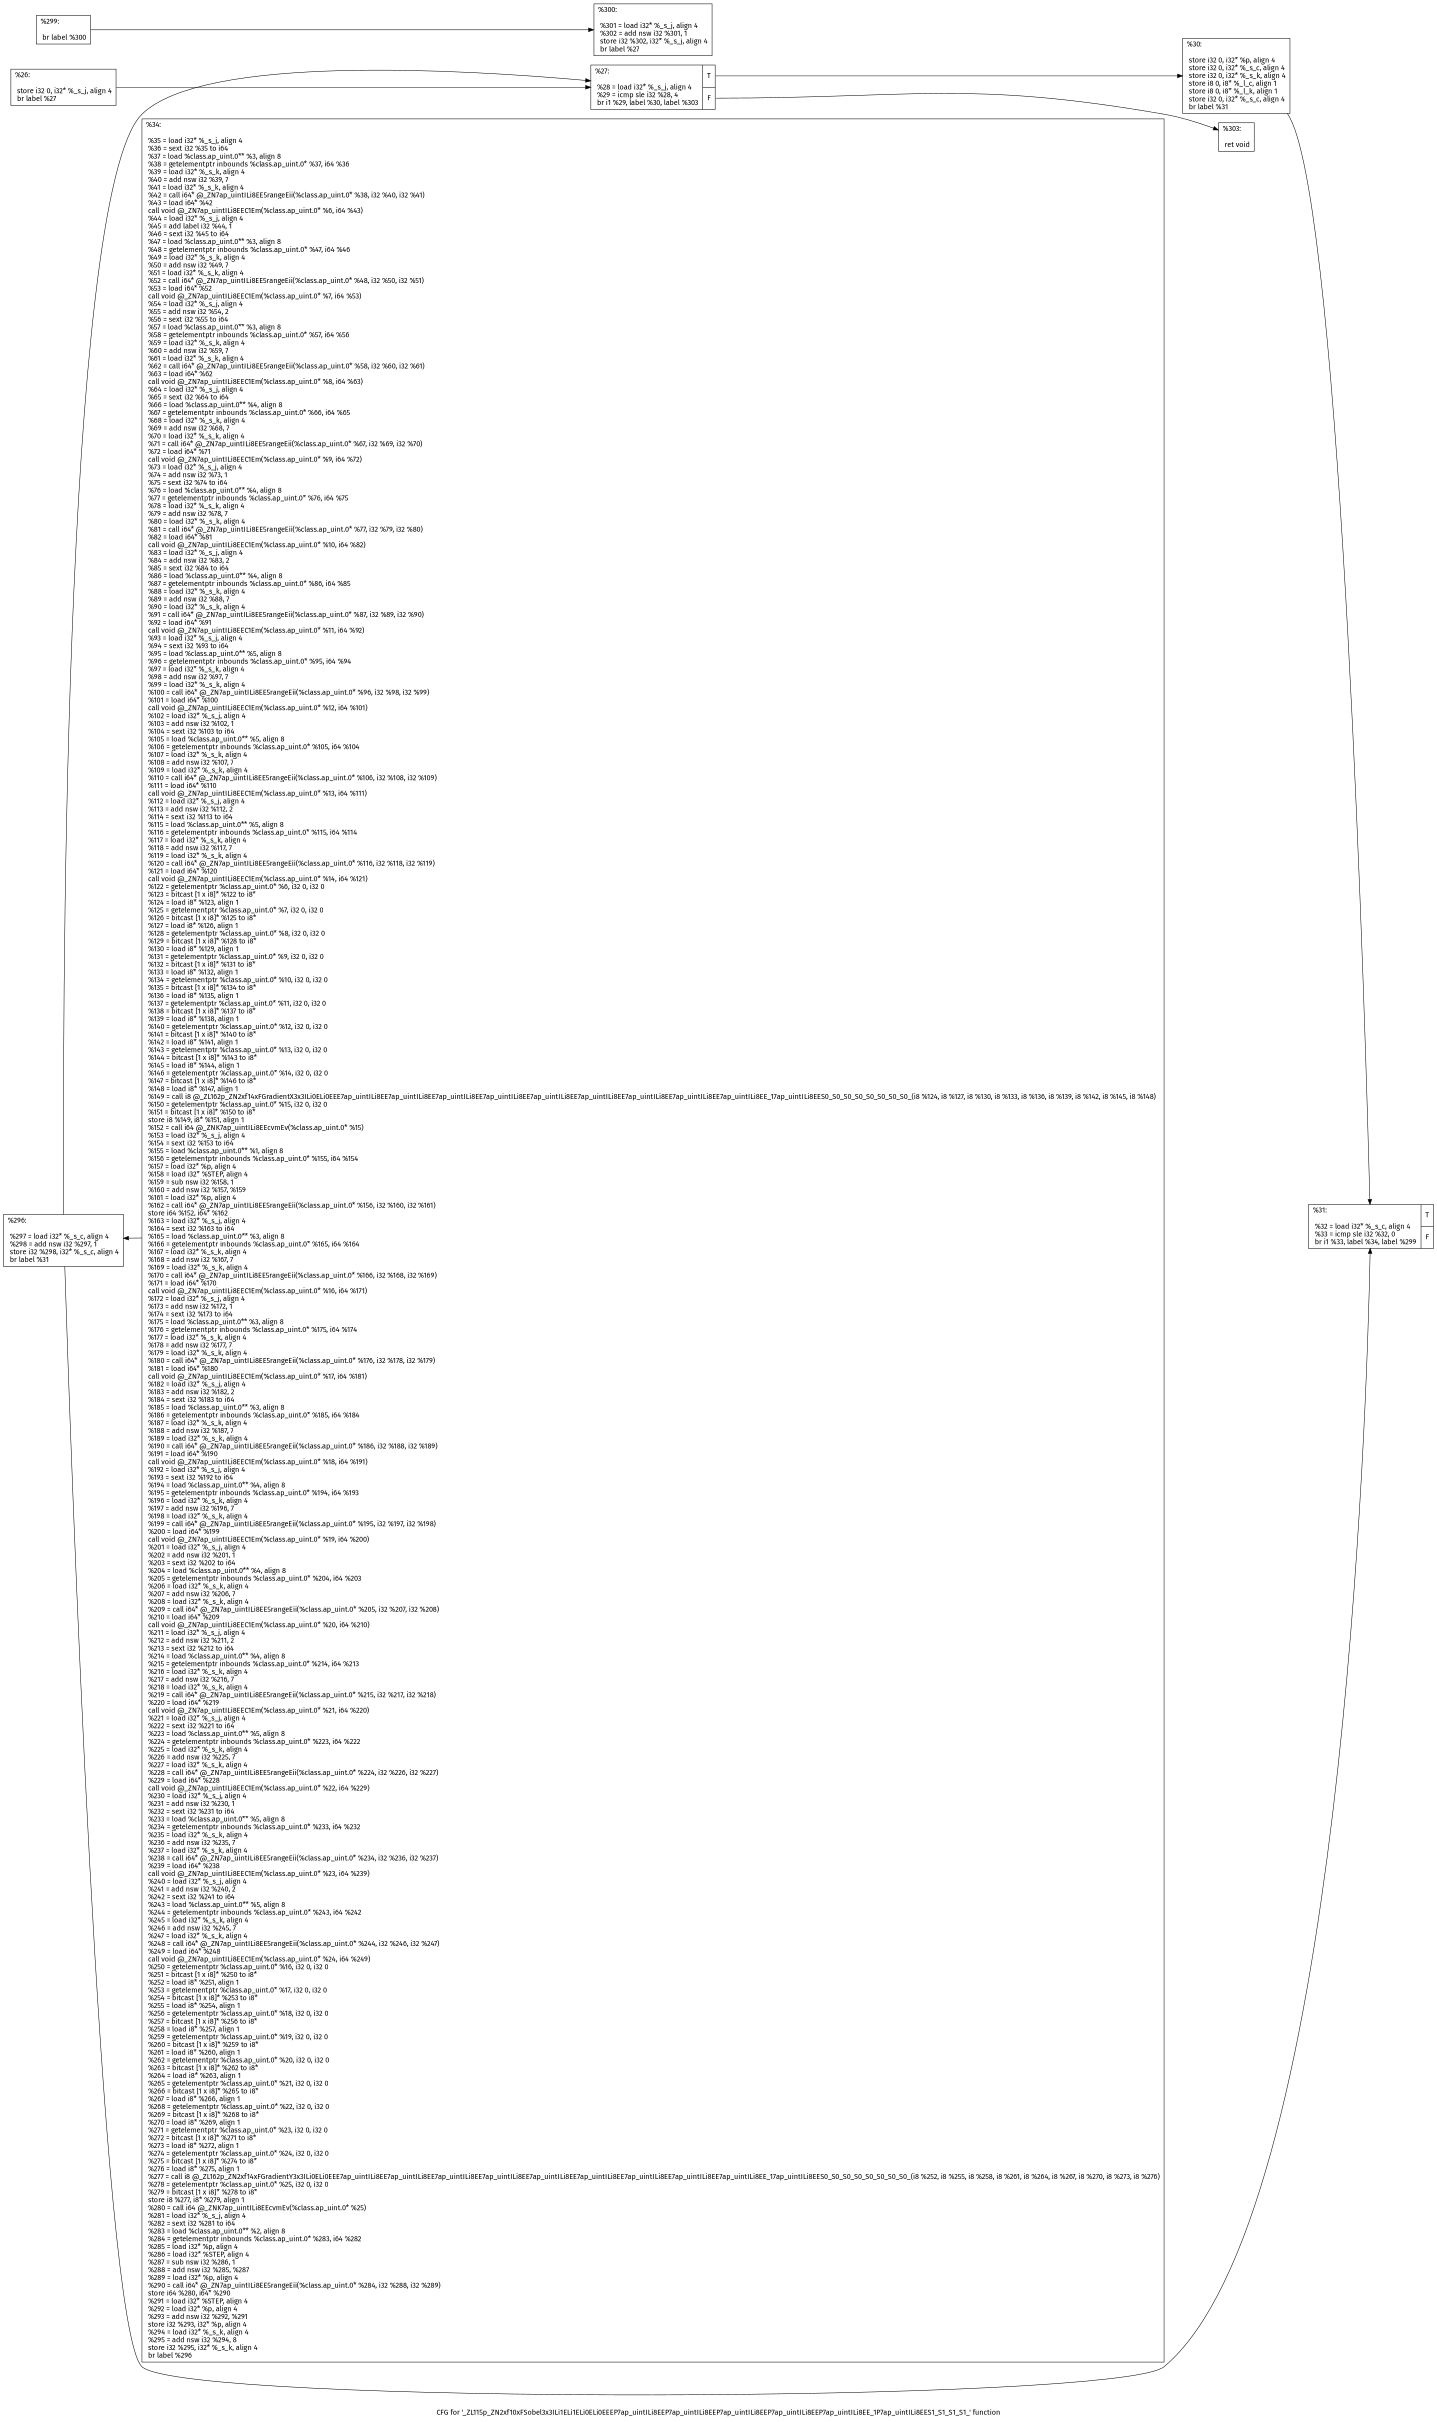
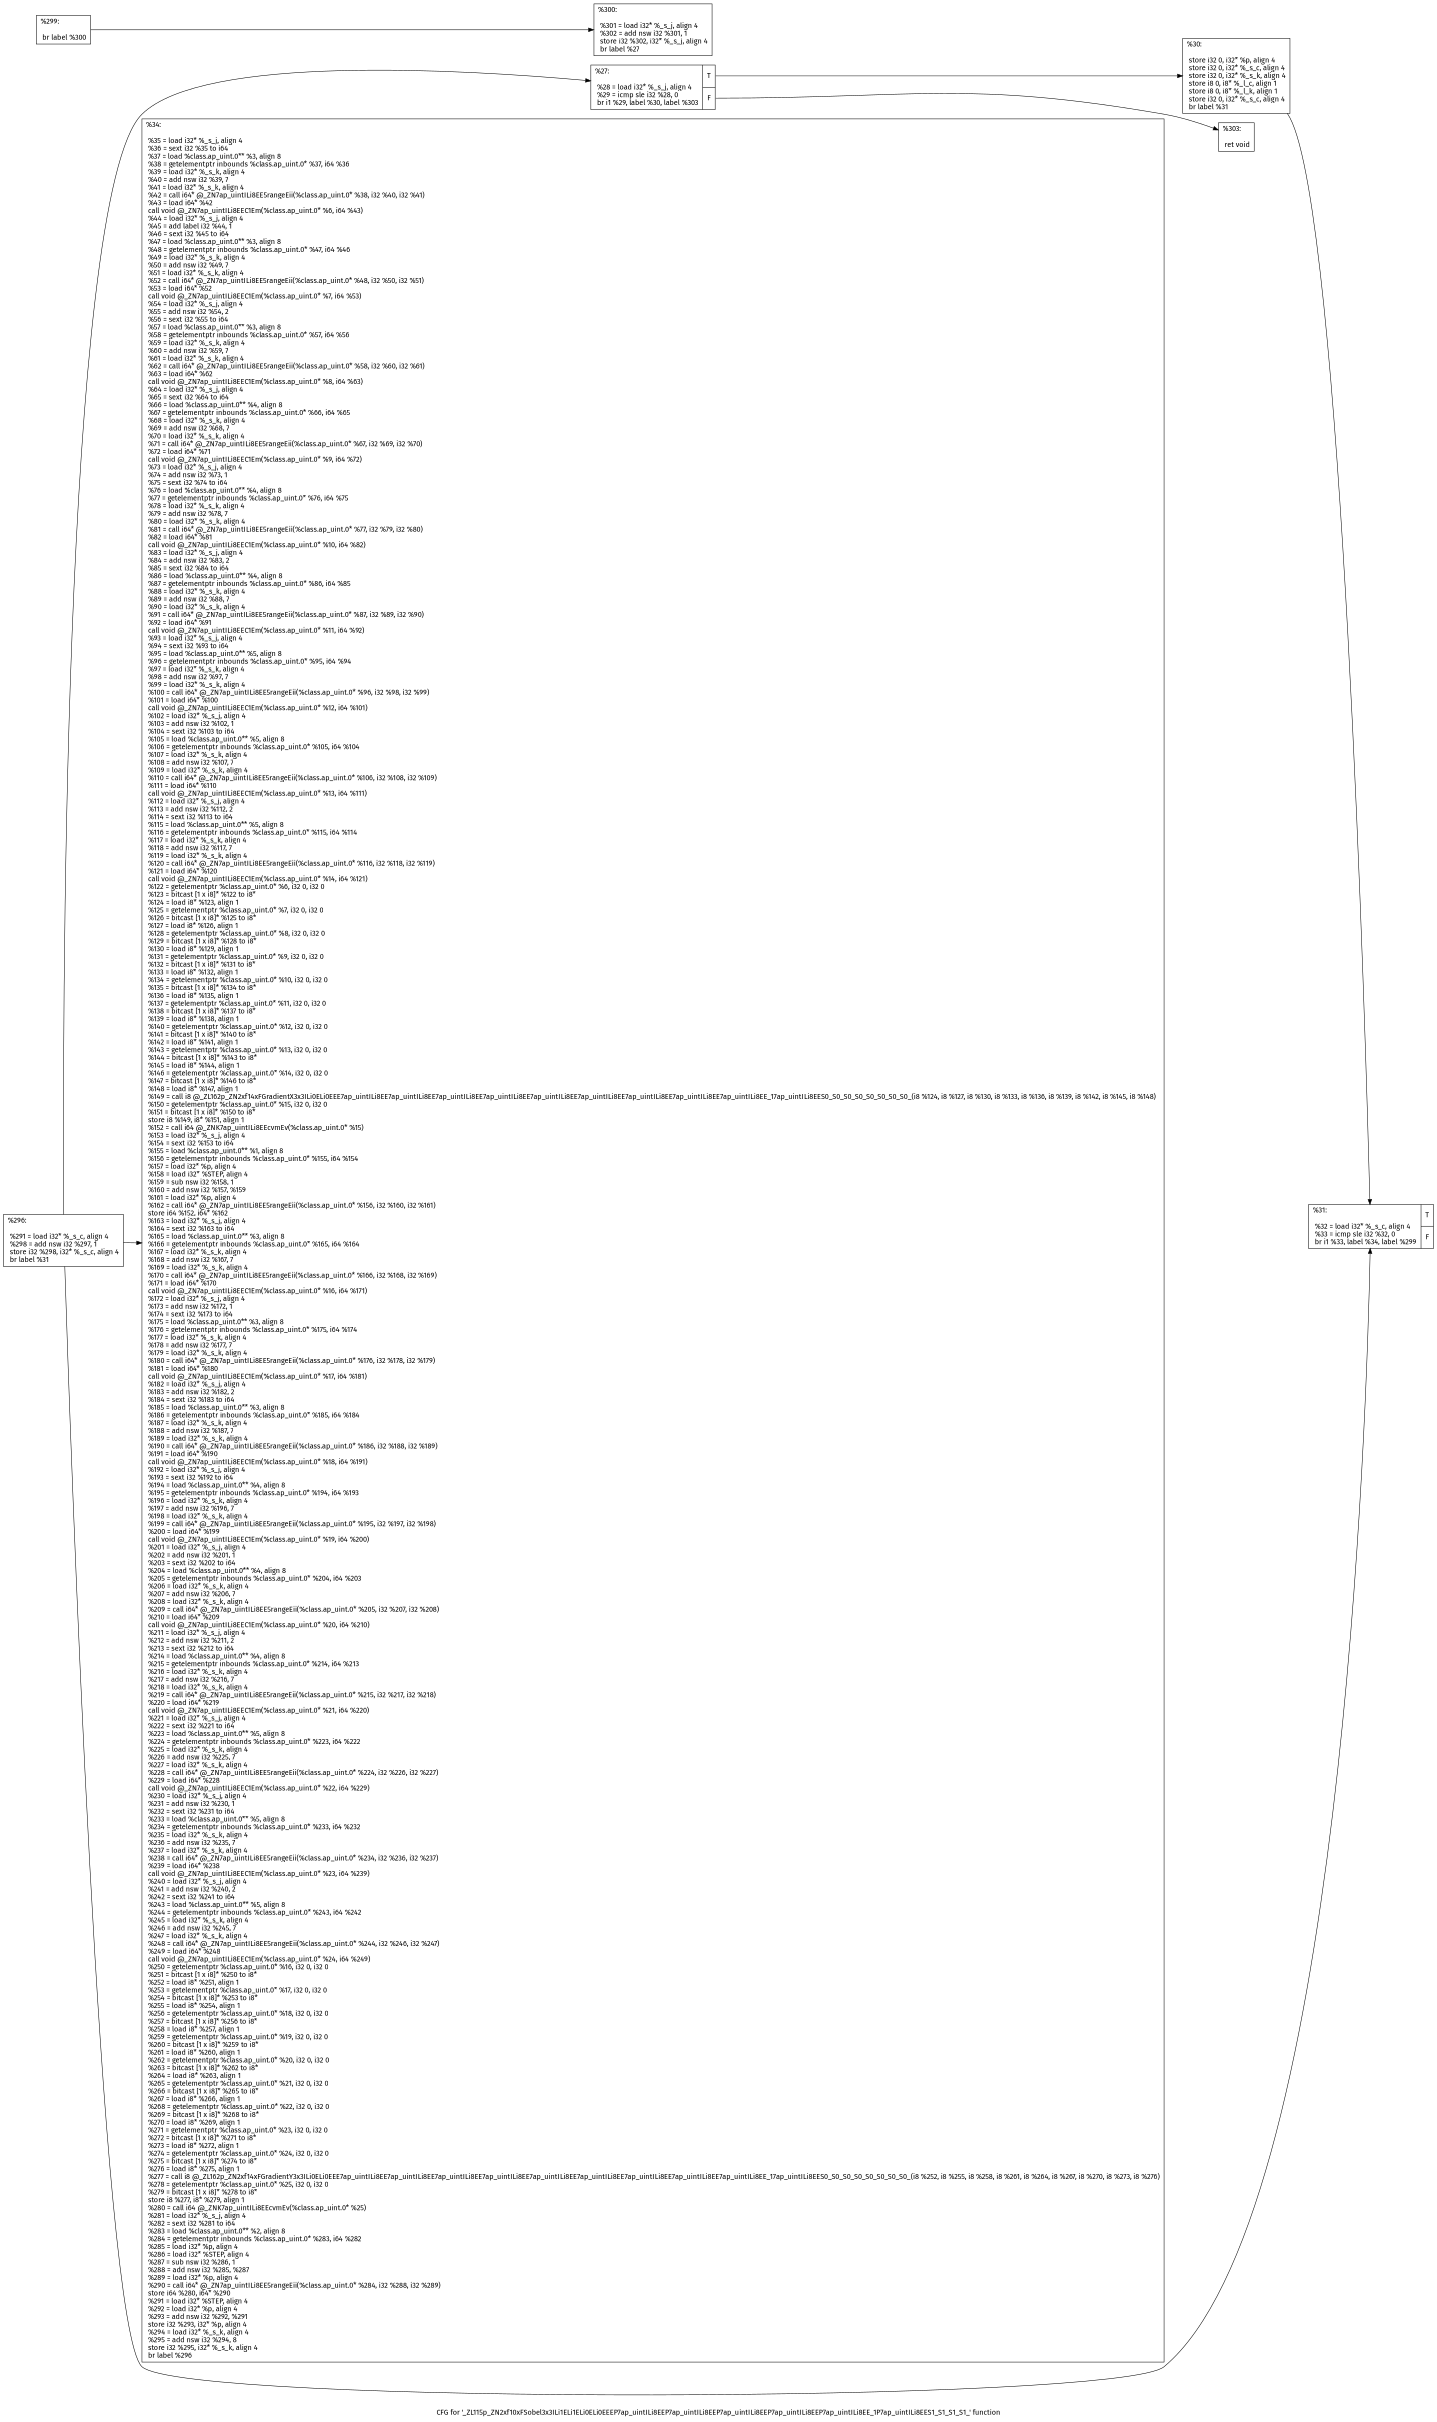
node "%26:": removed
node "%27:": text "%29 = icmp sle i32 %28, 4" -> "%29 = icmp sle i32 %28, 0"
node "%296:": text "%297 = load i32* %_s_c, align 4" -> "%291 = load i32* %_s_c, align 4"
edge "%34:" -> "%296:": reversed
